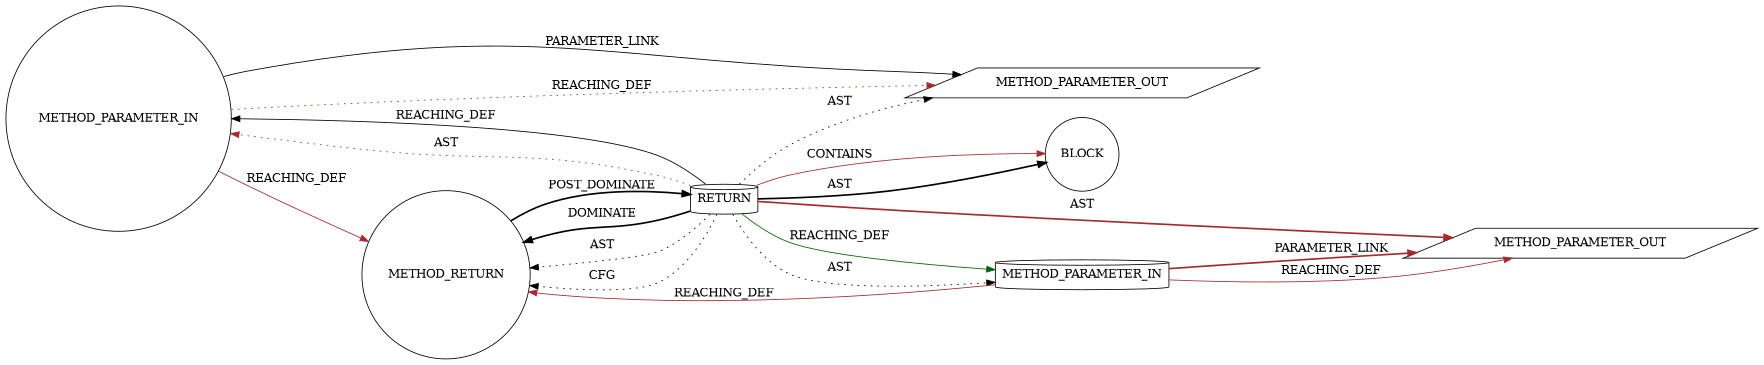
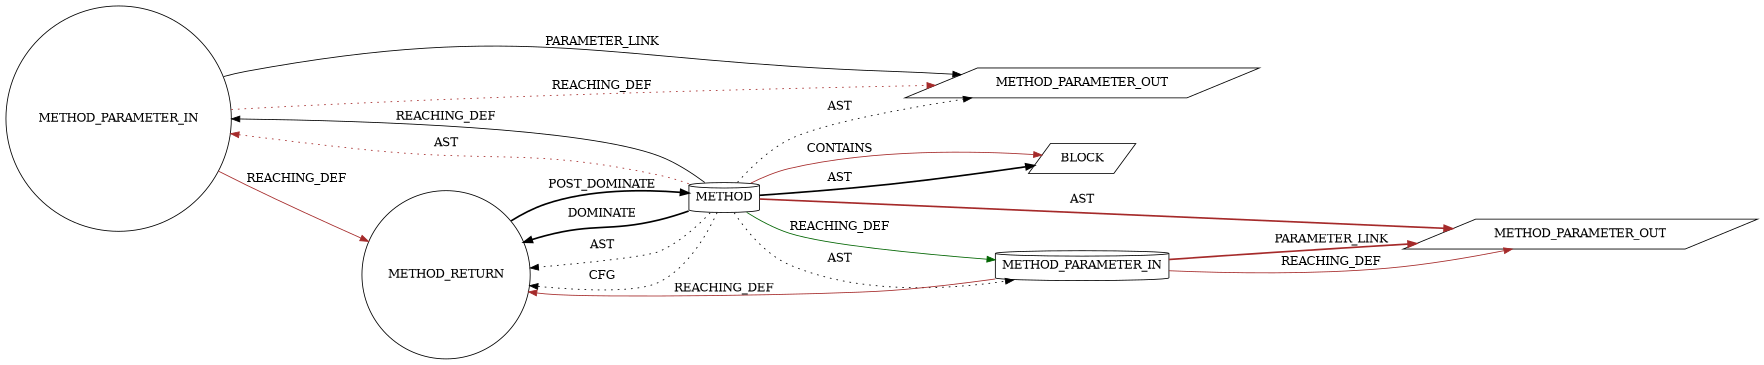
node "BLOCK": shape circle -> parallelogram
node "RETURN": label "RETURN" -> "METHOD"
